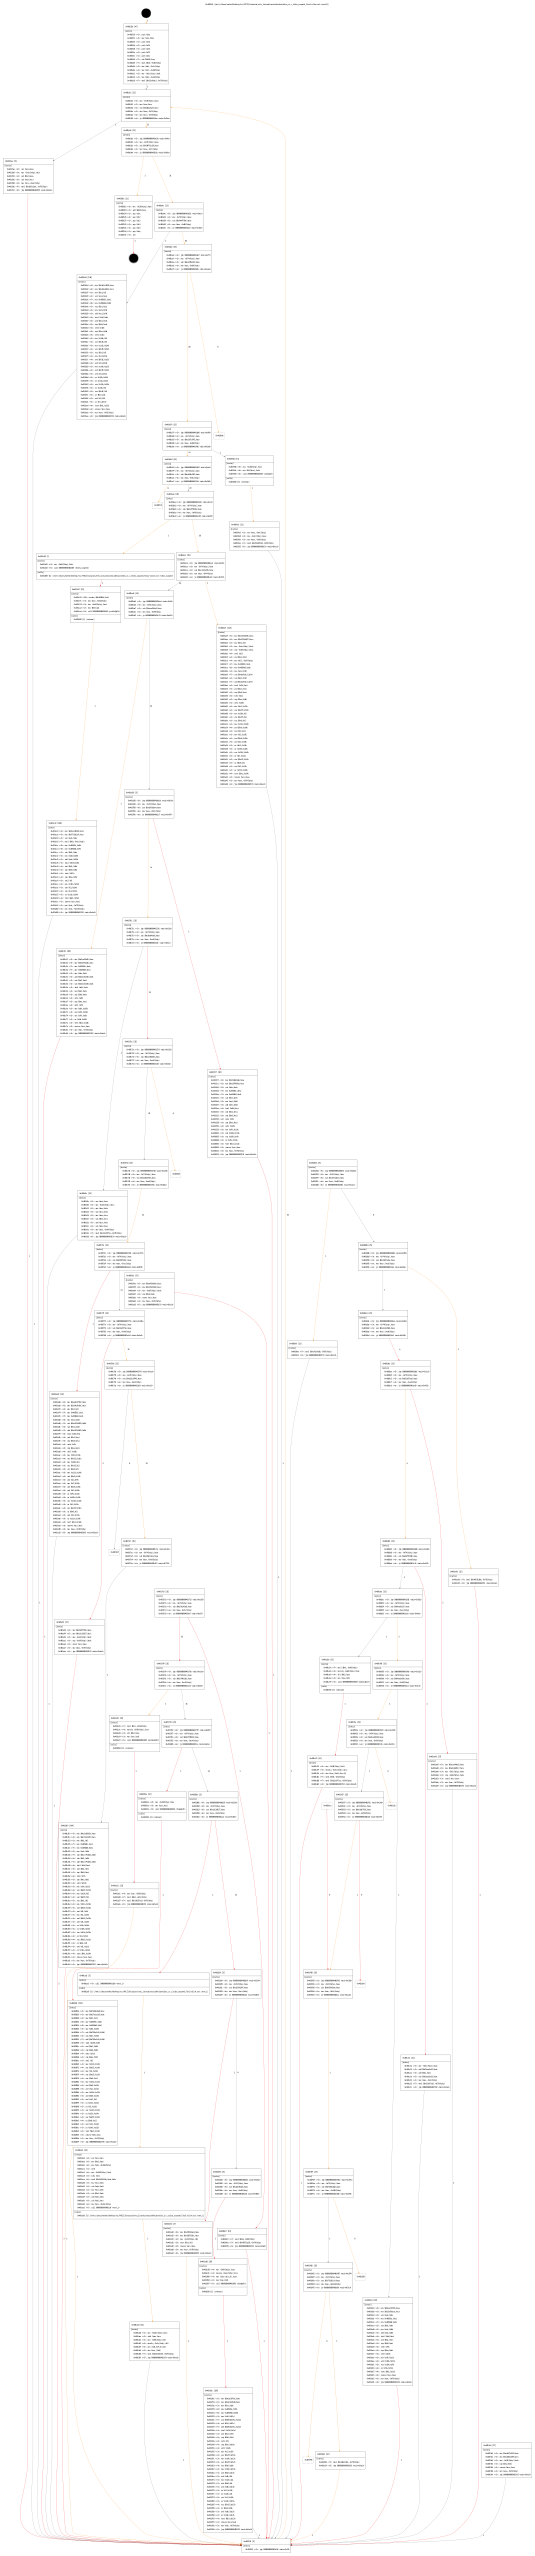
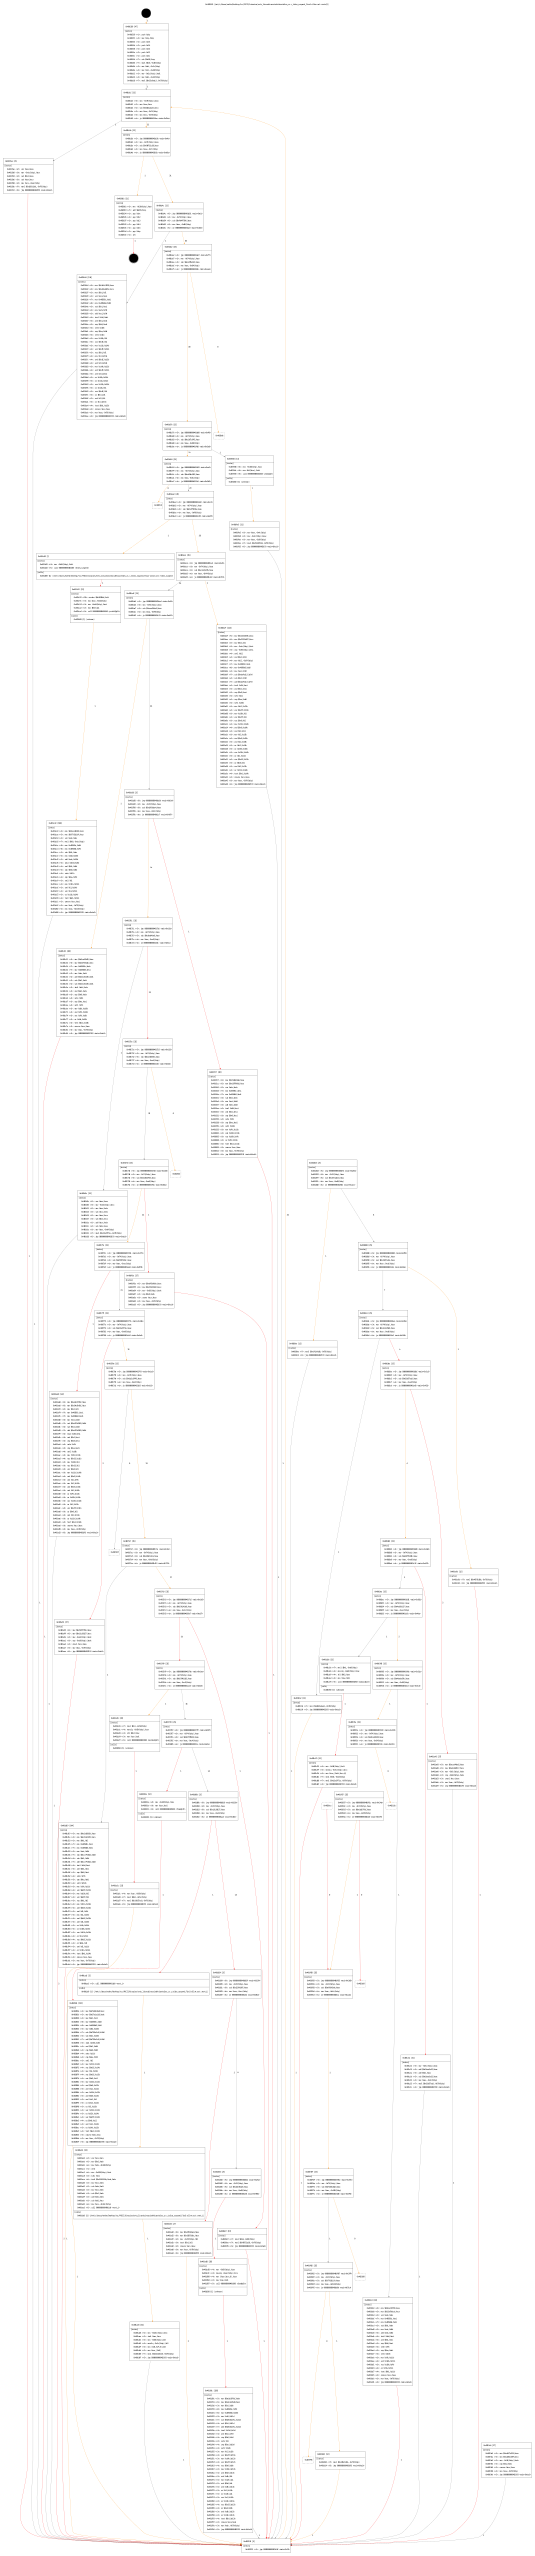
edge "0x401743 [25]" -> "0x4019fa [27]": added, label "1"
edge "0x4017a7 [25]" -> "0x4017c0 [25]": added, label "17"
node "0x401fa2 [12]": added
edge "0x40191e [25]" -> "0x401937 [25]": removed, label "1"
